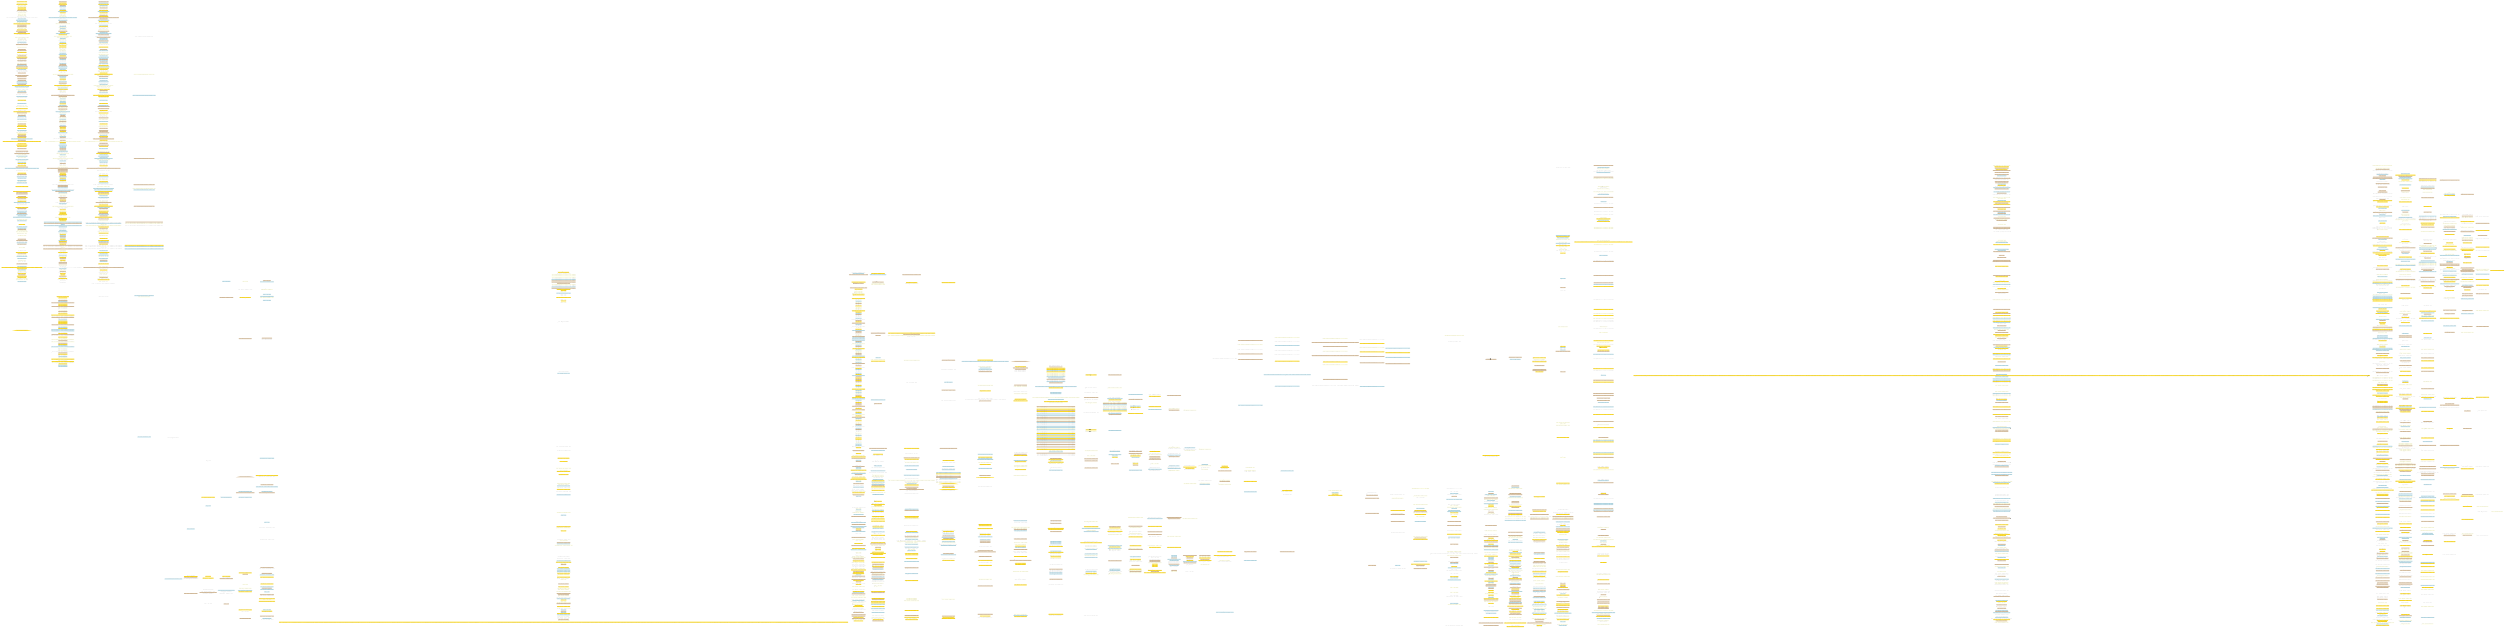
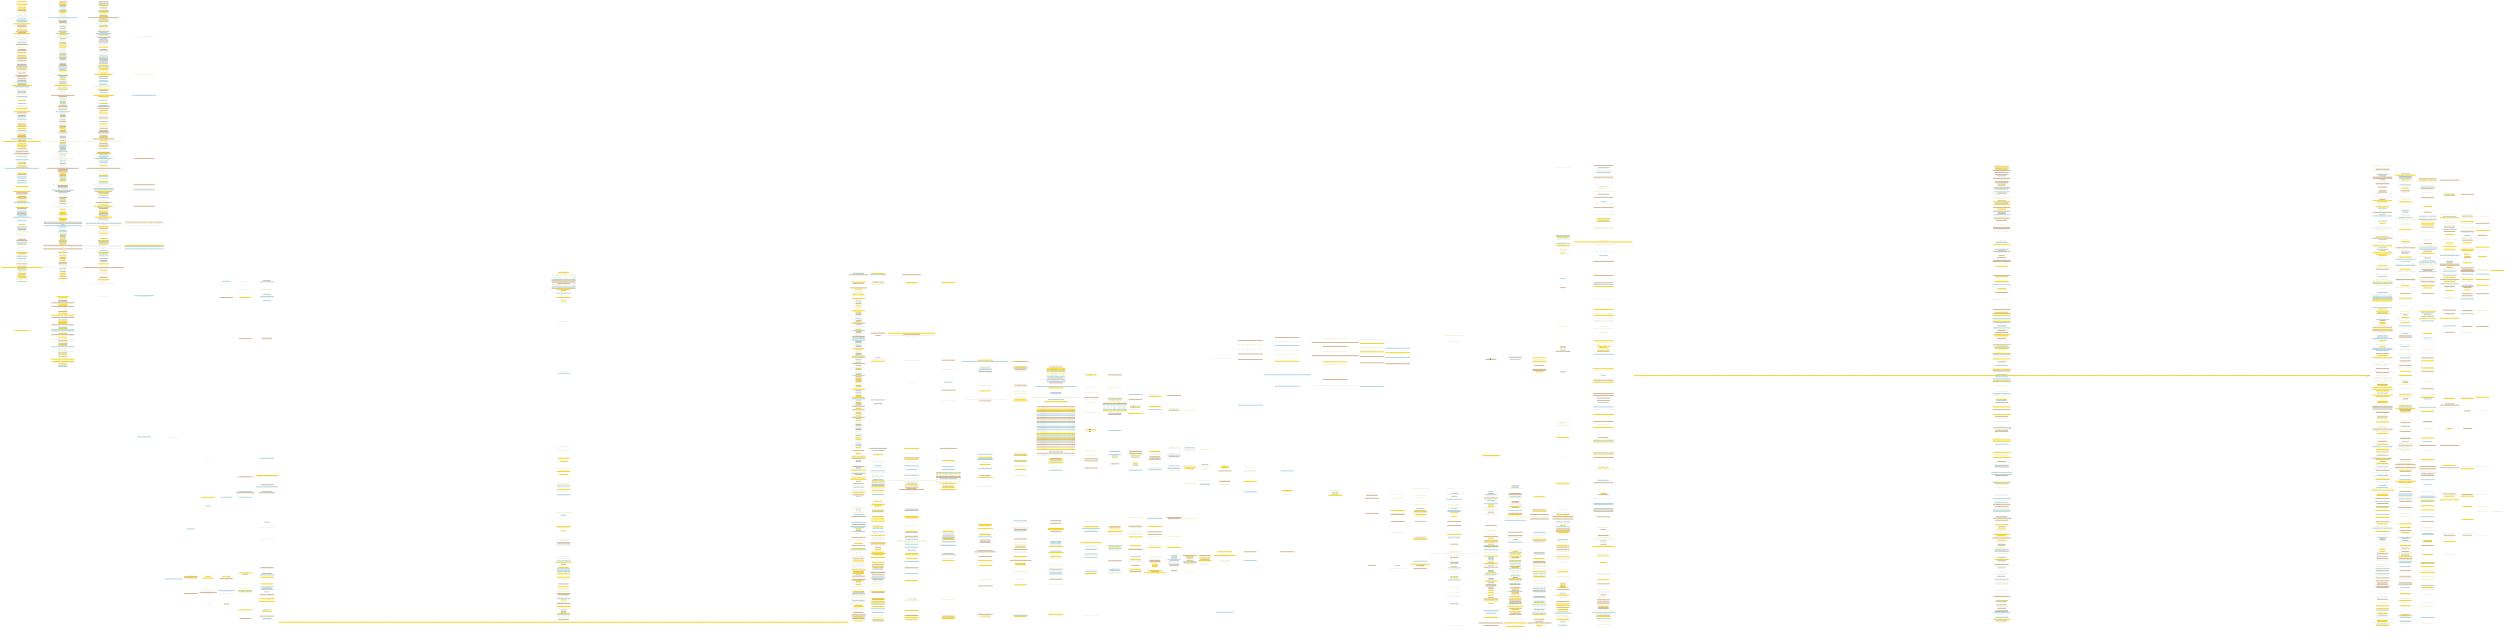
node "CE0x7c695e0": fillcolor lightyellow -> tan
